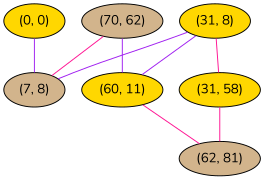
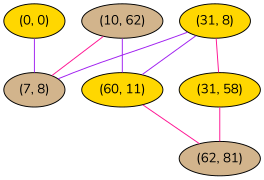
node "(70, 62)": label "(70, 62)" -> "(10, 62)"
